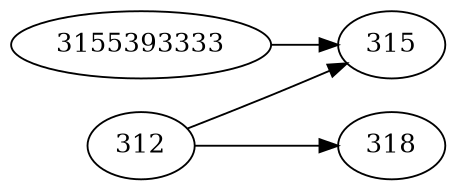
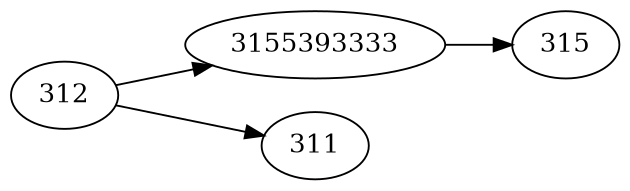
edge "312" -> "315": now "312" -> "3155393333"
node "318": label "318" -> "311"
